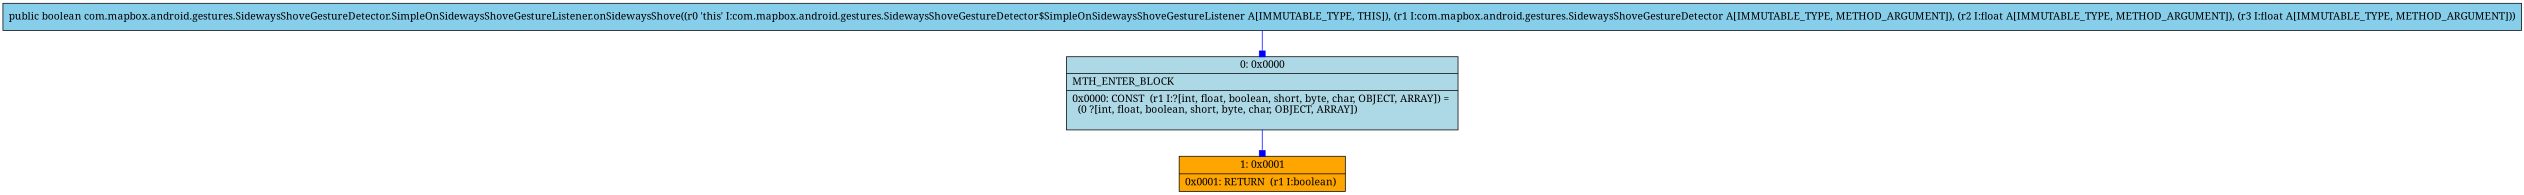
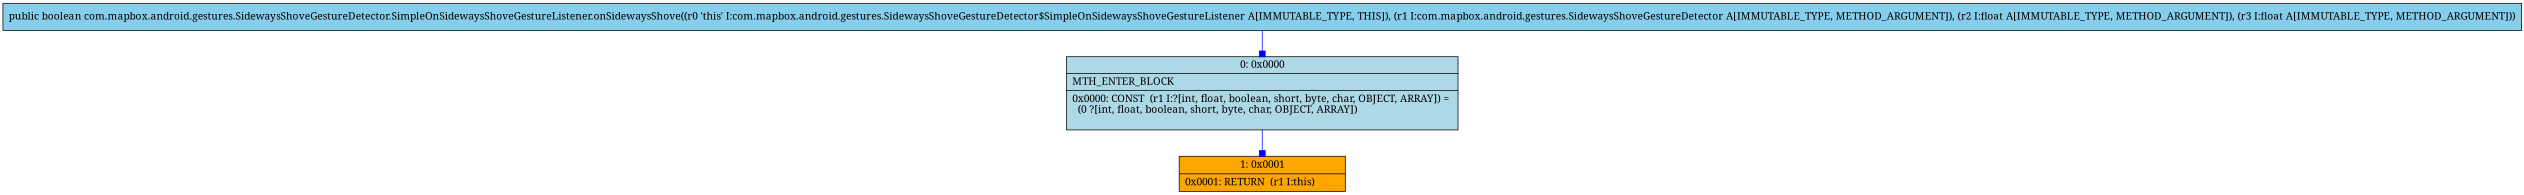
node "1: 0x0001": text "0x0001: RETURN  (r1 I:boolean)" -> "0x0001: RETURN  (r1 I:this)"
